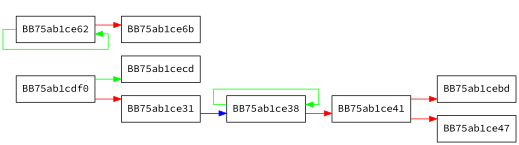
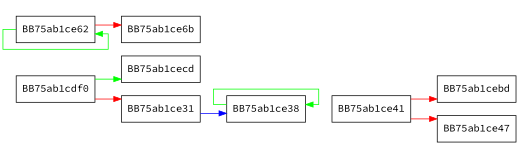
edge "BB75ab1ce38" -> "BB75ab1ce41": removed
